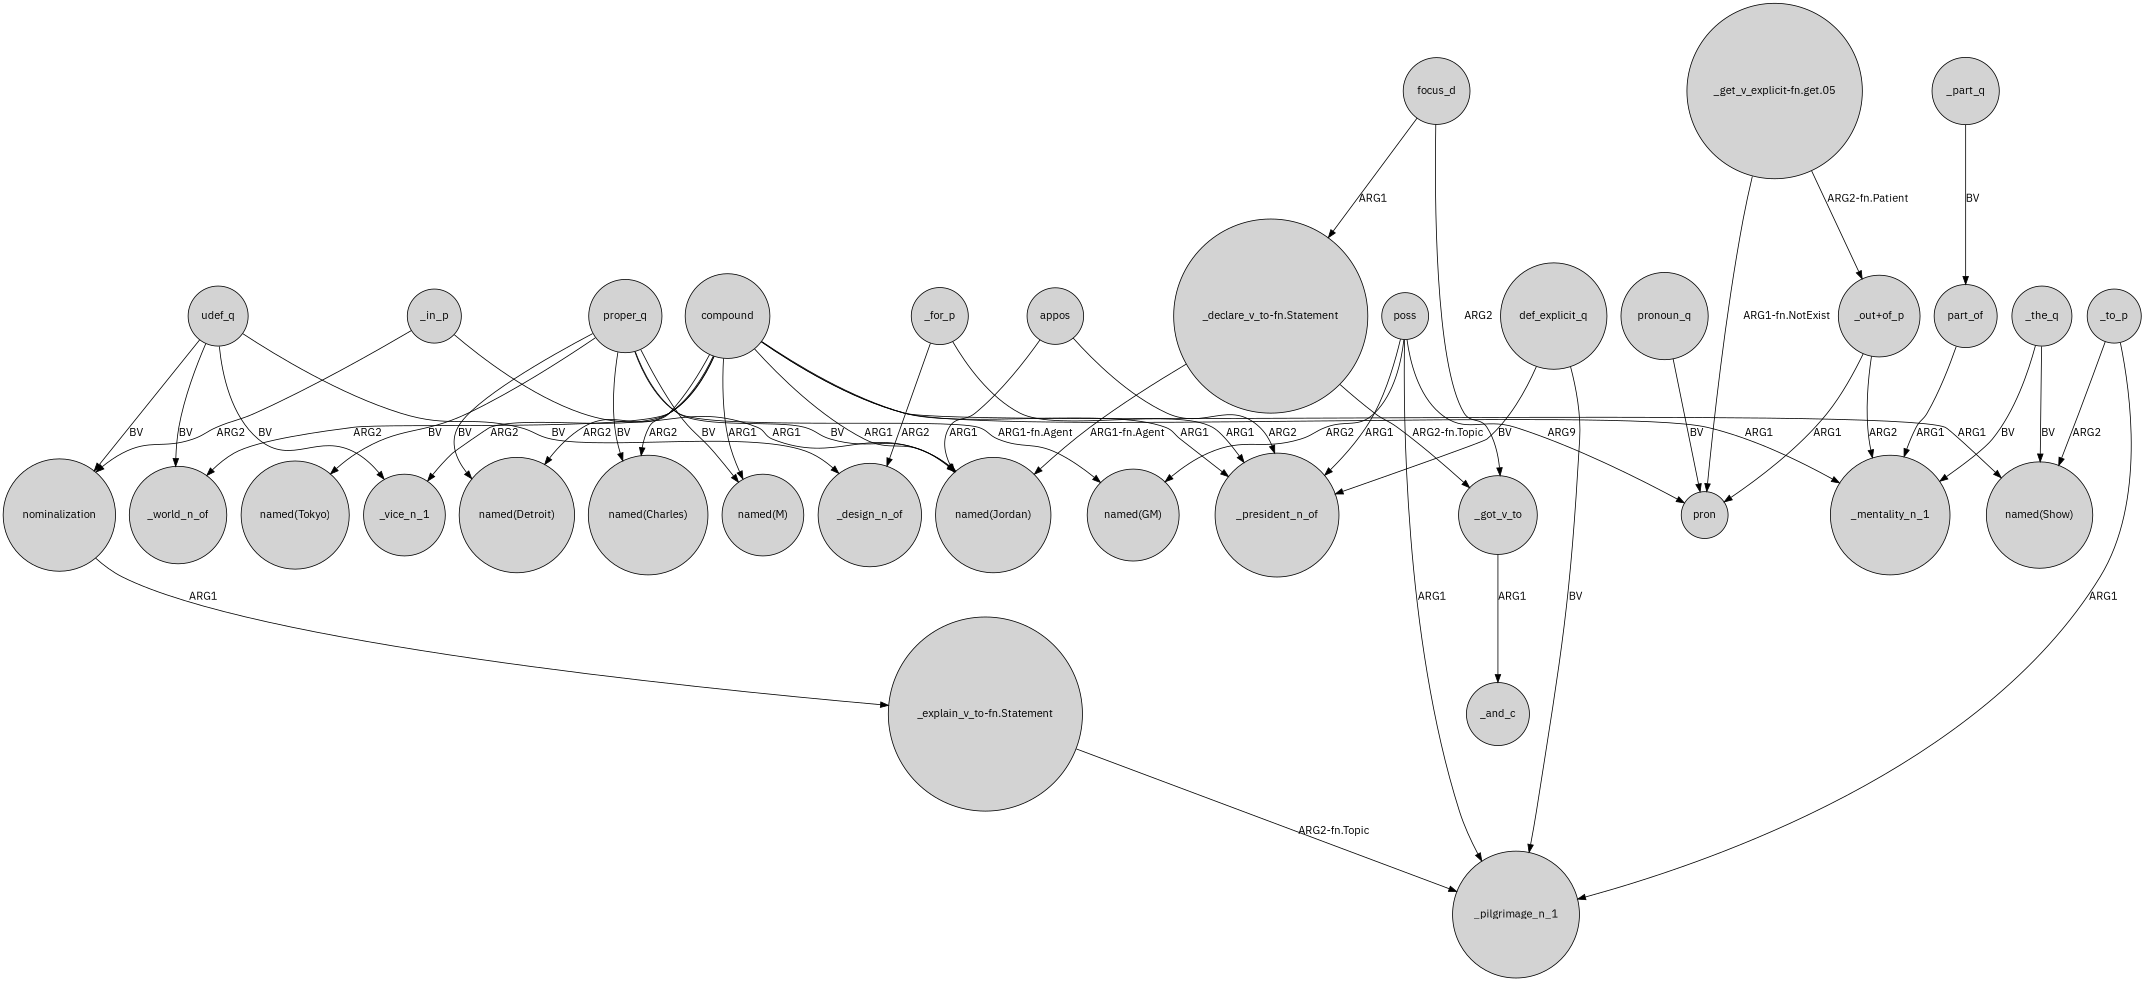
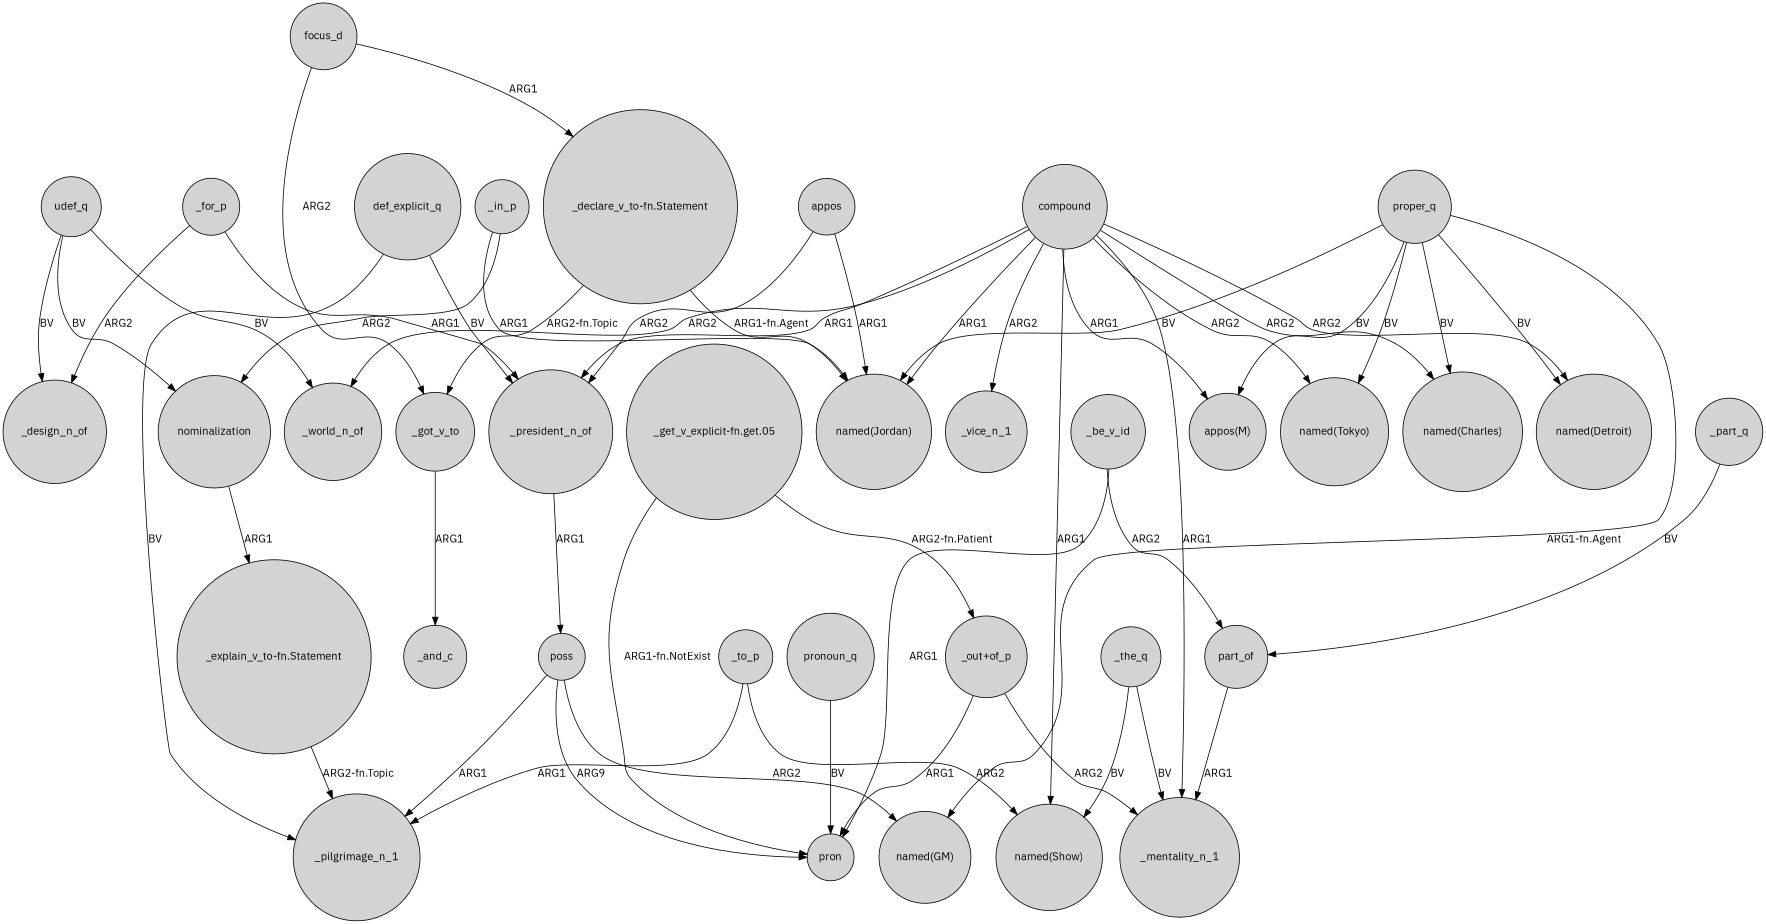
edge "compound" -> "named(Tokyo)": added, label "ARG2"
edge "poss" -> "_president_n_of": reversed
node "_be_v_id": added
edge "udef_q" -> "_vice_n_1": removed, label "BV"
node "named(M)": label "named(M)" -> "appos(M)"
